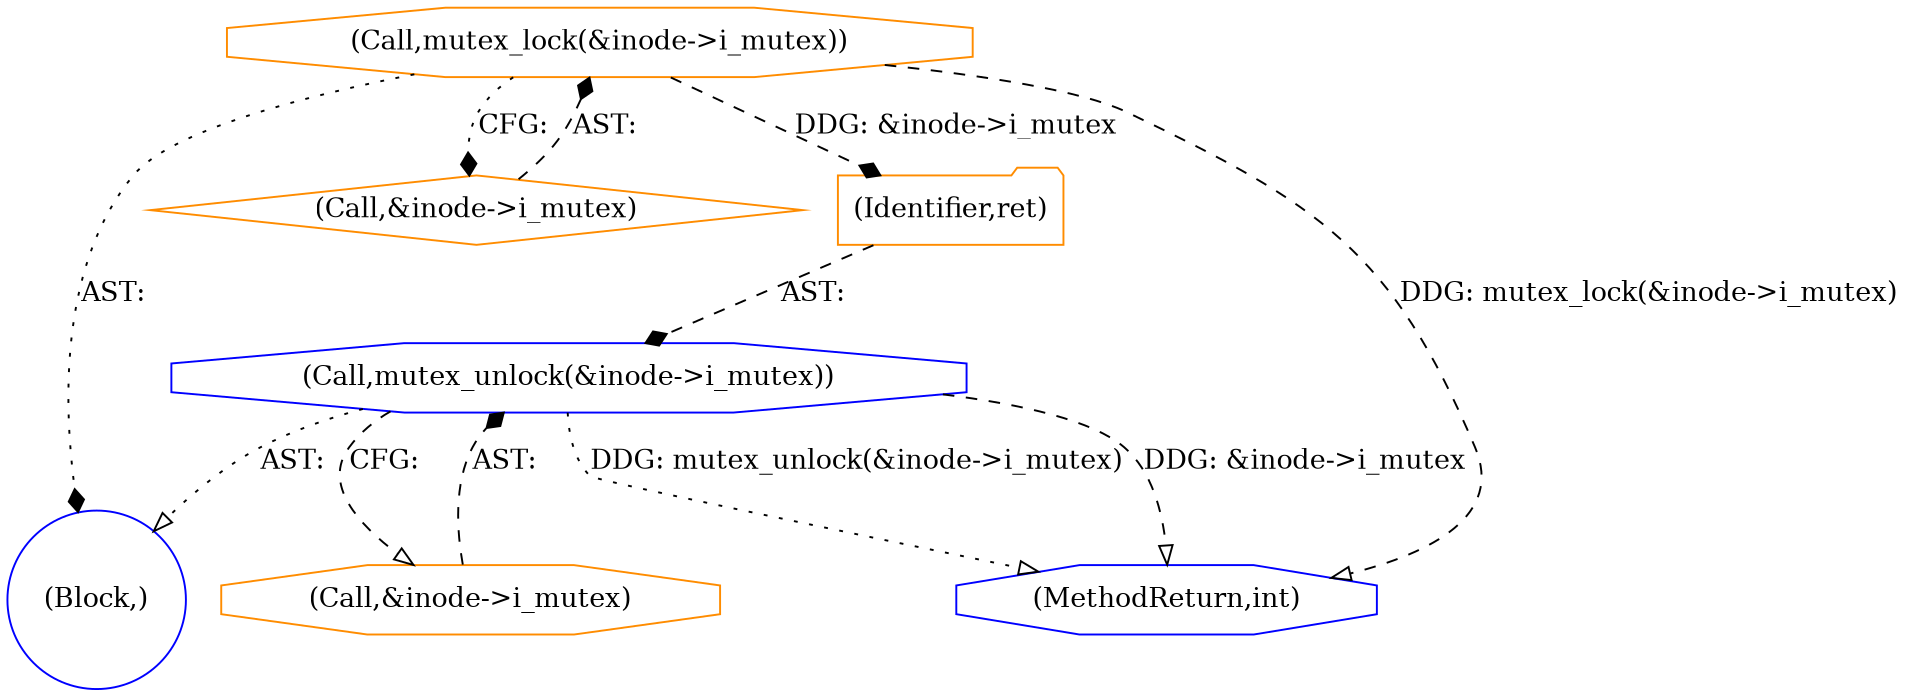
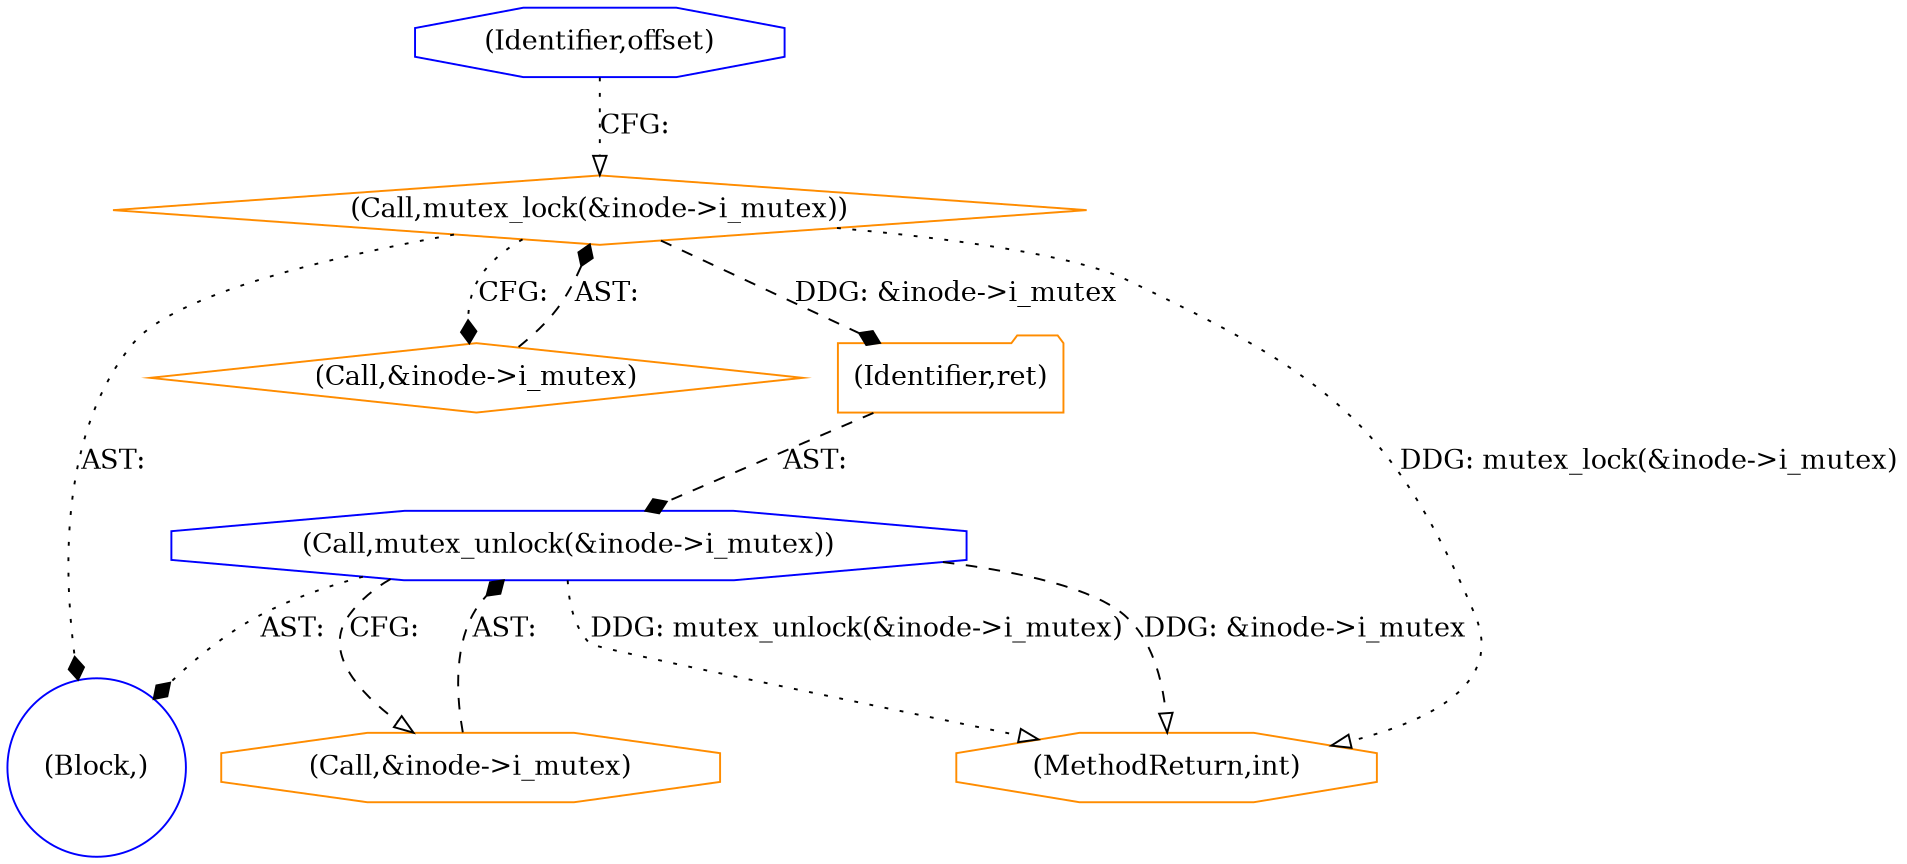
node "(Identifier,offset)": added
node "(Call,mutex_lock(&inode->i_mutex))": shape octagon -> diamond
edge "(Call,mutex_lock(&inode->i_mutex))" -> "(MethodReturn,int)": style dashed -> dotted
edge "(Call,mutex_unlock(&inode->i_mutex))" -> "(Block,)": arrowhead onormal -> diamond
node "(MethodReturn,int)": color blue -> darkorange
